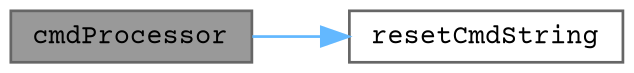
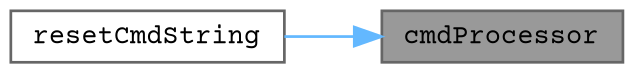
edge "cmdProcessor" -> "resetCmdString": reversed
